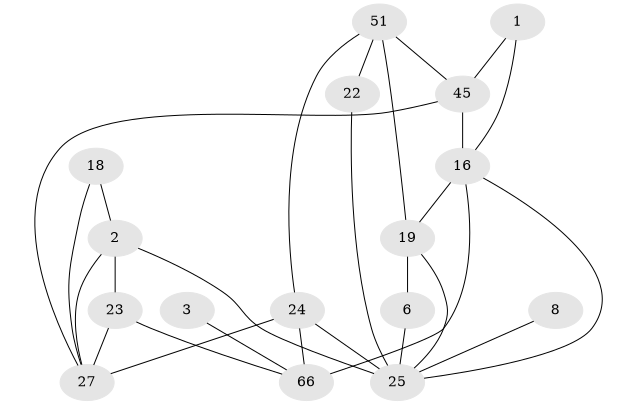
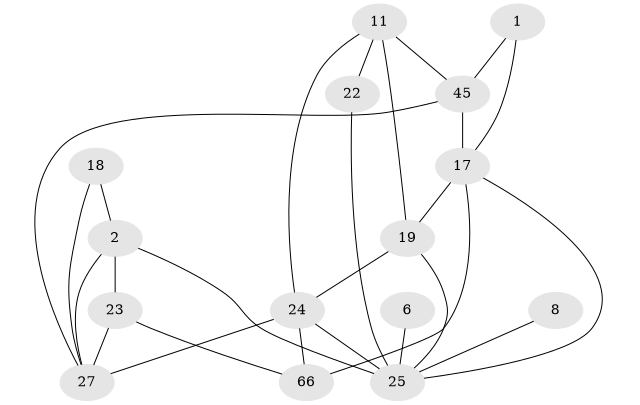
node "51": label "51" -> "11"
node "16": label "16" -> "17"
edge "19" -- "6": now "19" -- "24"
node "3": removed
